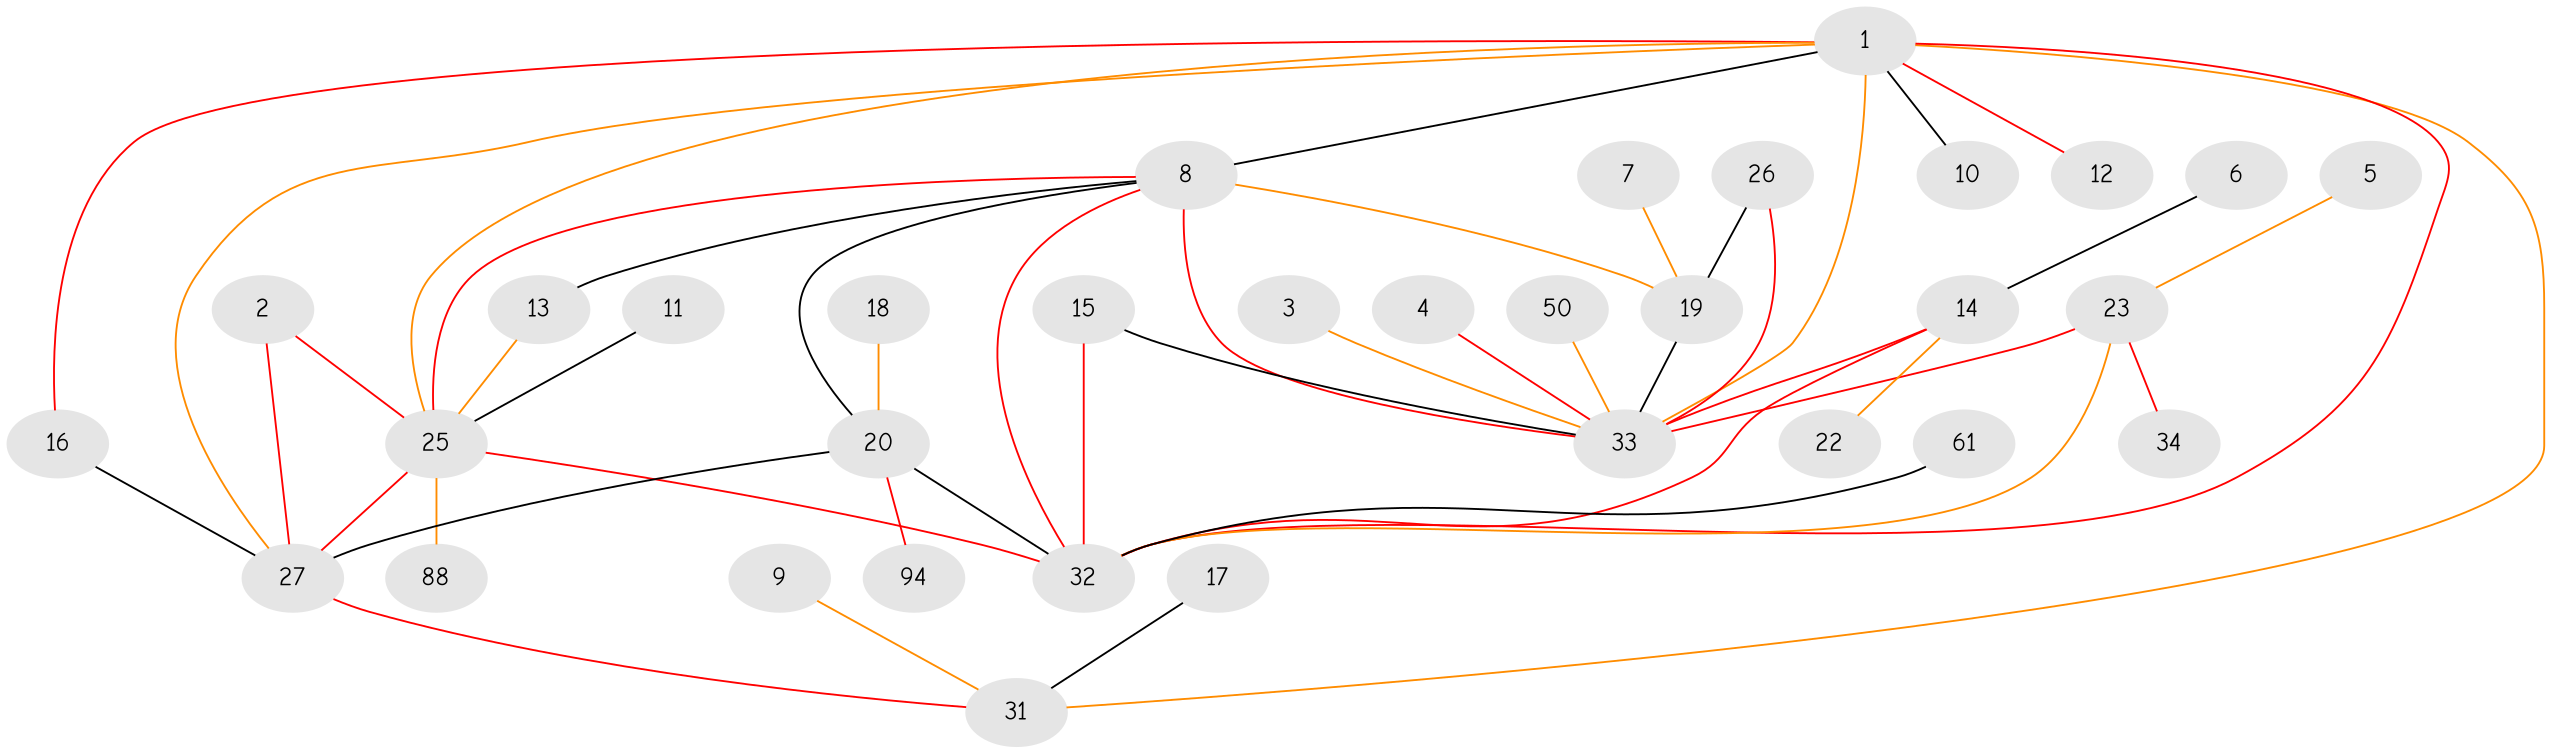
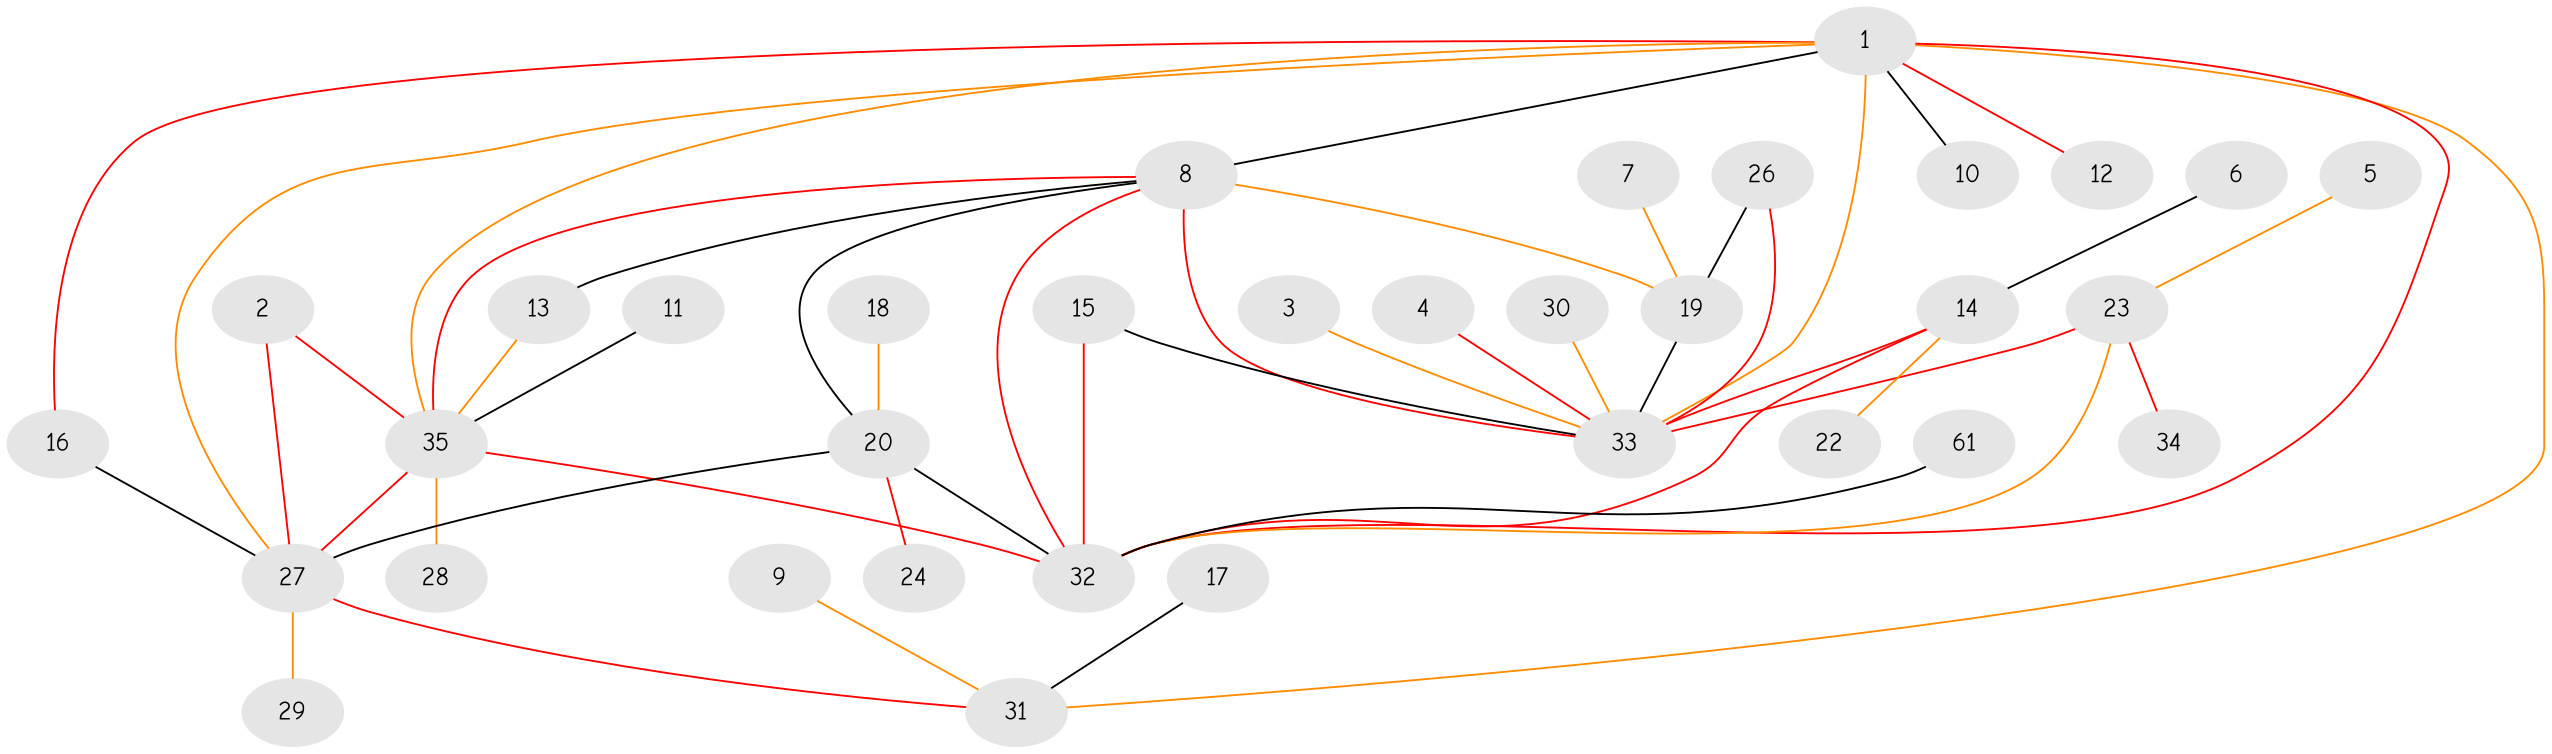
node "50": label "50" -> "30"
node "25": label "25" -> "35"
node "88": label "88" -> "28"
node "94": label "94" -> "24"
node "29": added
